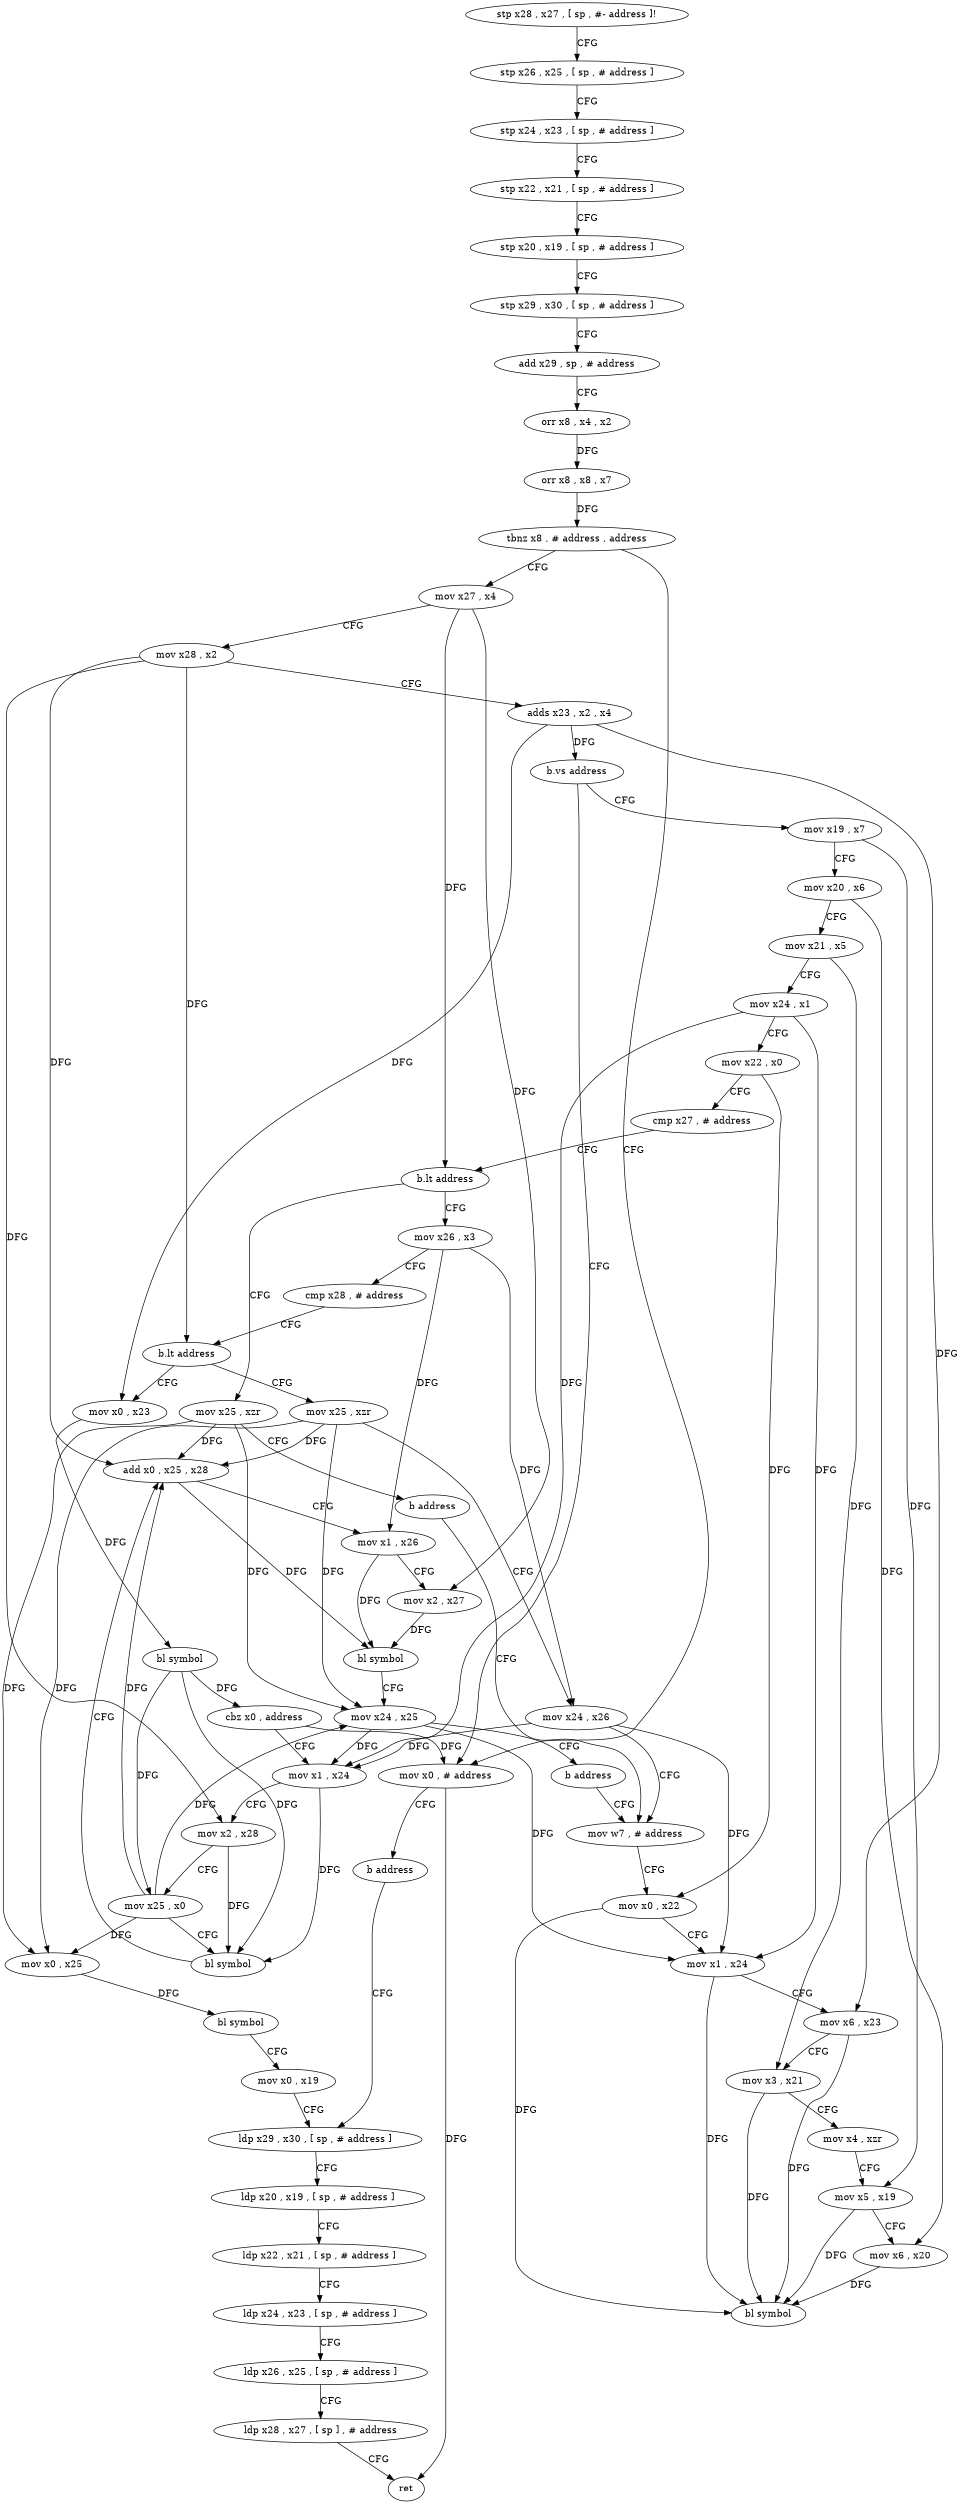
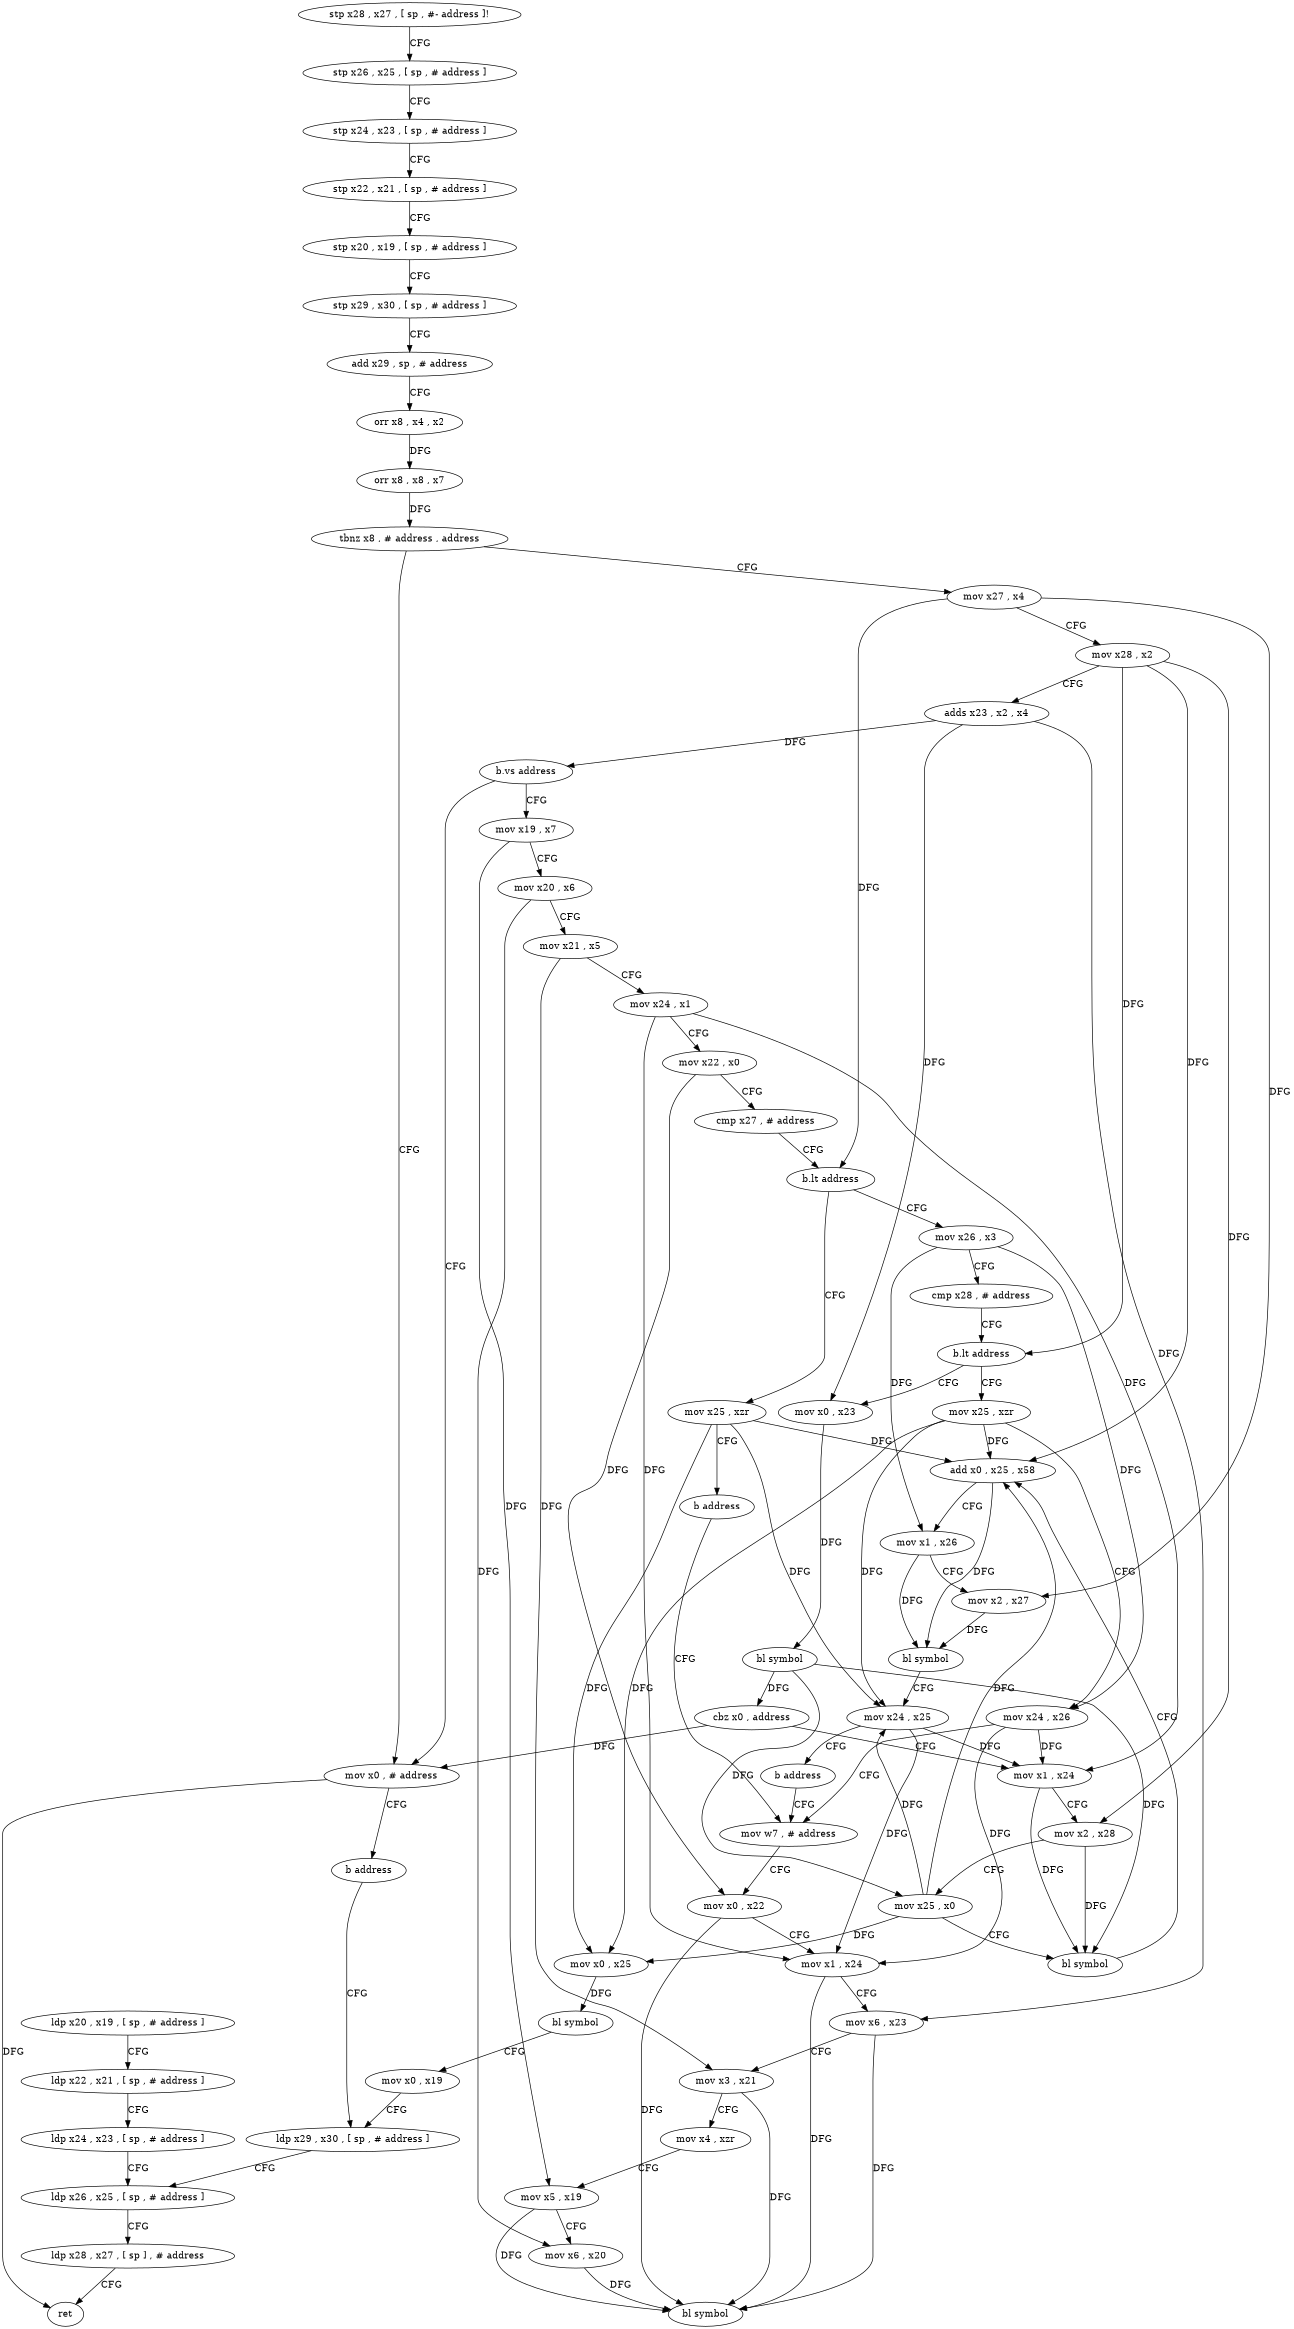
node "add x0 , x25 , x28": label "add x0 , x25 , x28" -> "add x0 , x25 , x58"
edge "ldp x29 , x30 , [ sp , # address ]" -> "ldp x20 , x19 , [ sp , # address ]": now "ldp x29 , x30 , [ sp , # address ]" -> "ldp x26 , x25 , [ sp , # address ]"
